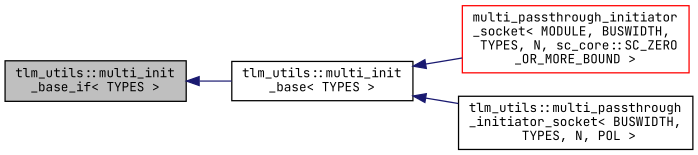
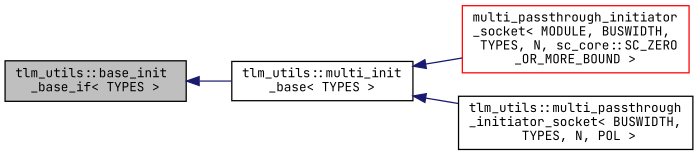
node "tlm_utils::multi_init _base_if< TYPES >": label "tlm_utils::multi_init _base_if< TYPES >" -> "tlm_utils::base_init _base_if< TYPES >"
